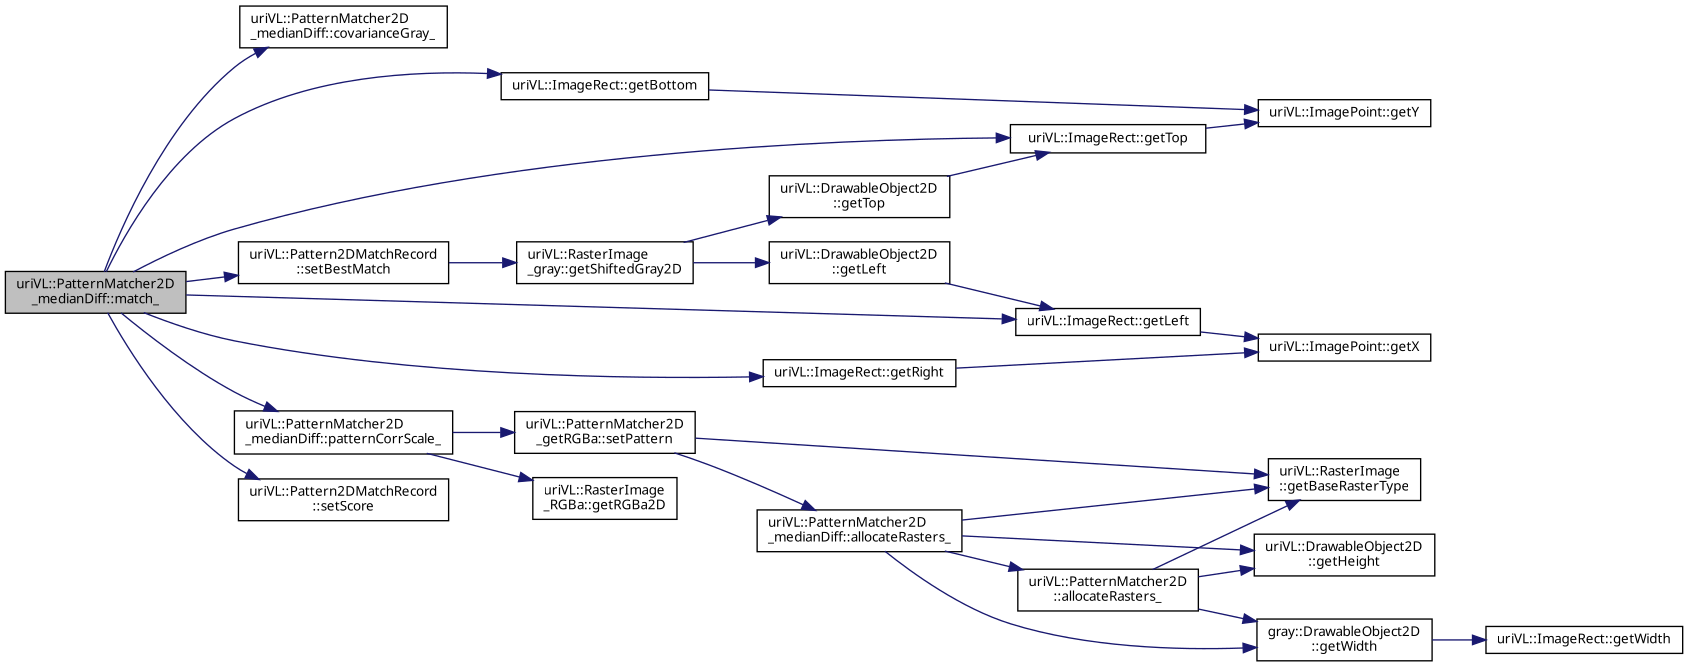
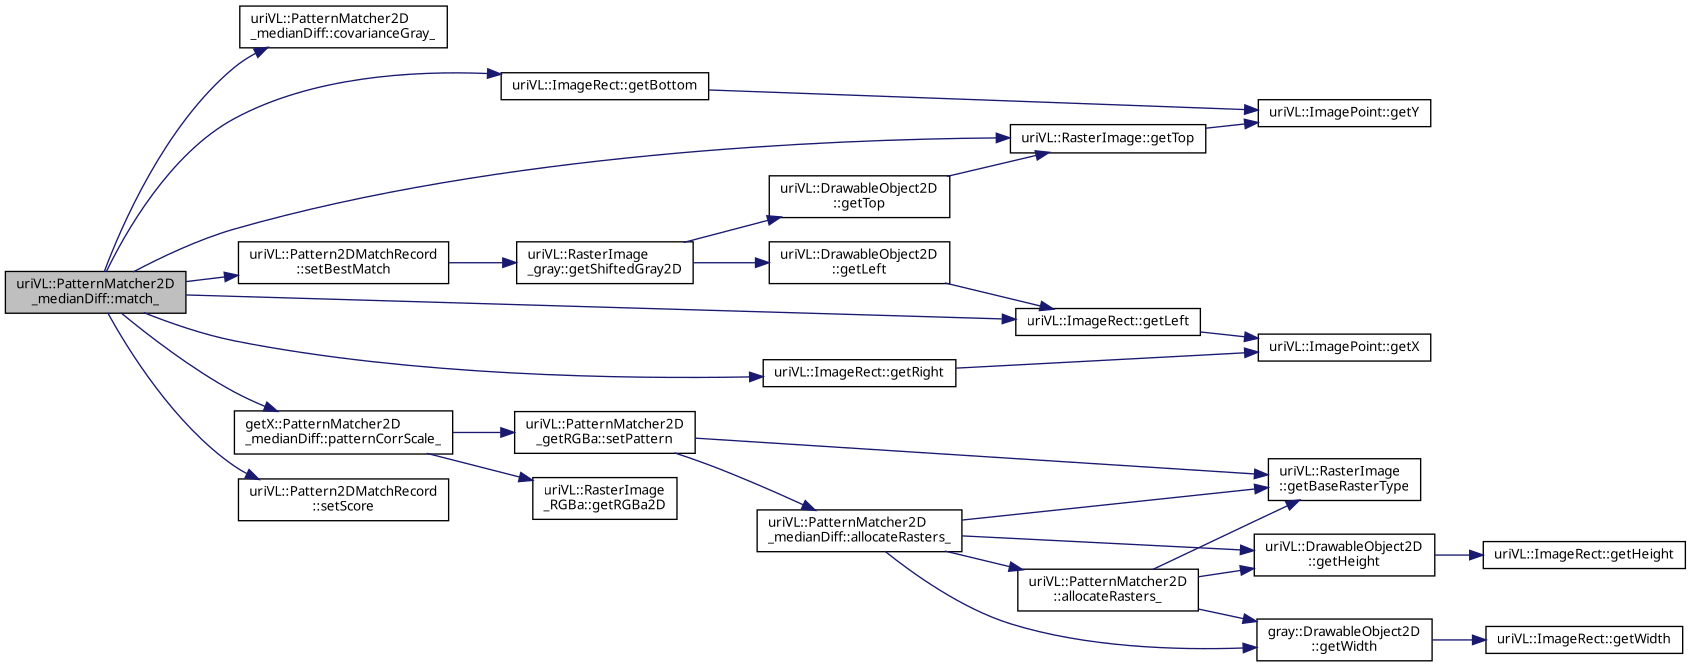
node "uriVL::ImageRect::getTop": label "uriVL::ImageRect::getTop" -> "uriVL::RasterImage::getTop"
node "uriVL::PatternMatcher2D _medianDiff::patternCorrScale_": label "uriVL::PatternMatcher2D _medianDiff::patternCorrScale_" -> "getX::PatternMatcher2D _medianDiff::patternCorrScale_"
node "uriVL::ImageRect::getHeight": added
